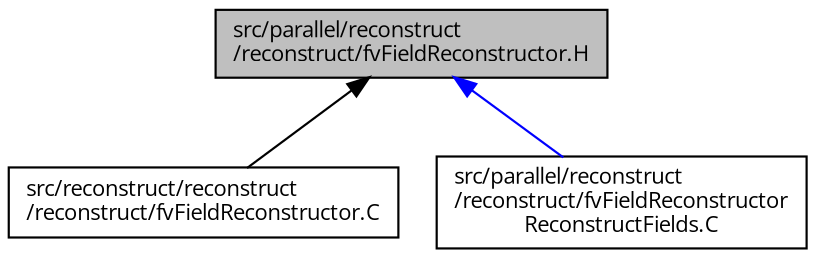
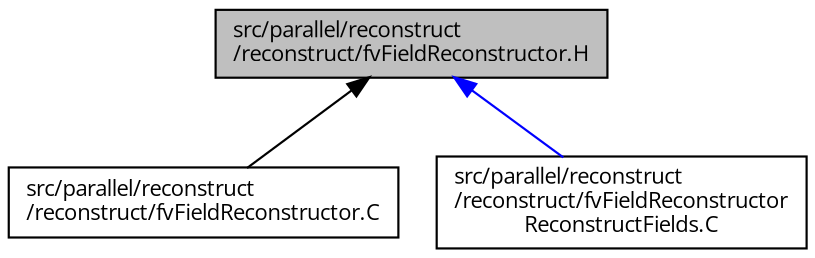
node "src/reconstruct/reconstruct /reconstruct/fvFieldReconstructor.C": label "src/reconstruct/reconstruct /reconstruct/fvFieldReconstructor.C" -> "src/parallel/reconstruct /reconstruct/fvFieldReconstructor.C"
